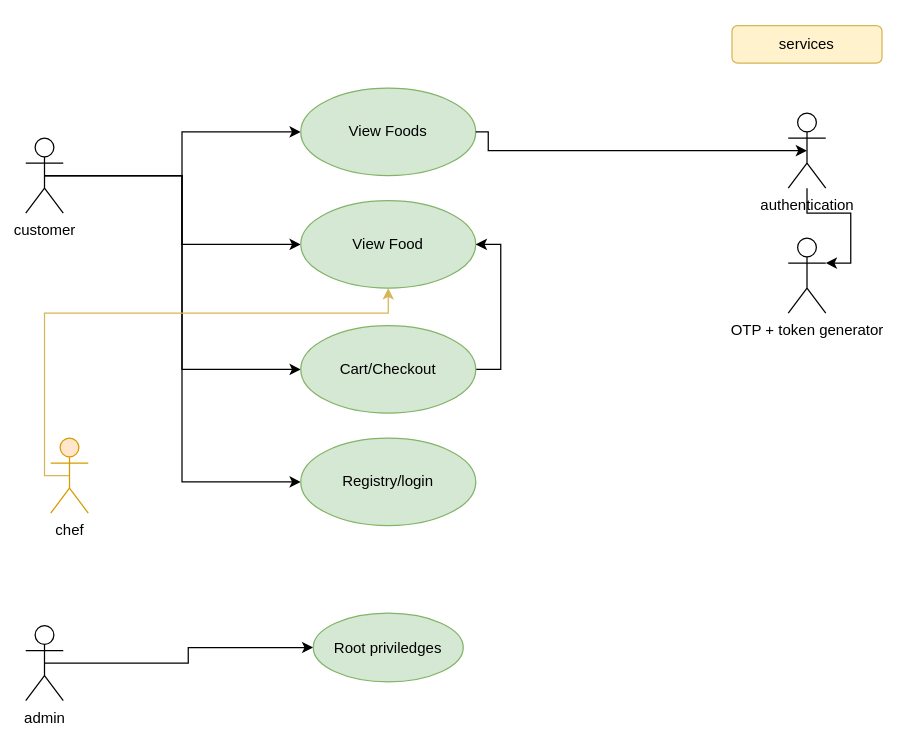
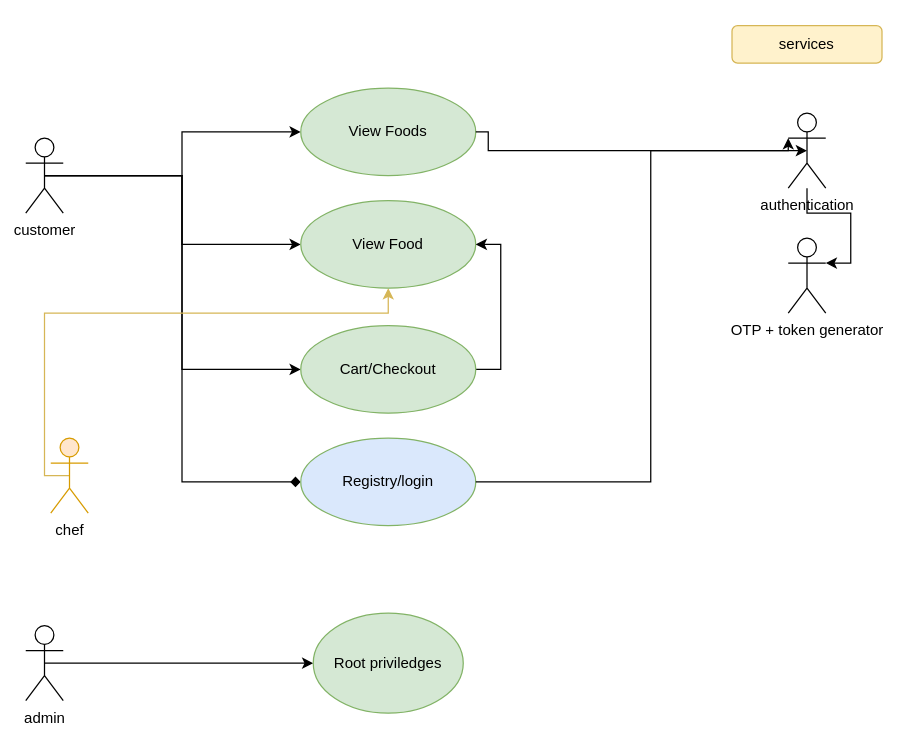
edge "Registry/login" -> "authentication": added
edge "customer" -> "Registry/login": arrowhead classic -> diamond
node "Registry/login": fillcolor #d5e8d4 -> #dae8fc
node "Root priviledges": size 150x69 -> 150x100
